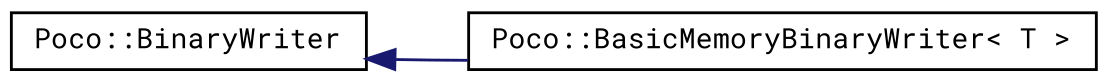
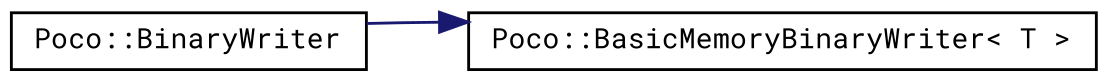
edge "Poco::BasicMemoryBinaryWriter< T >" -> "Poco::BinaryWriter": reversed
